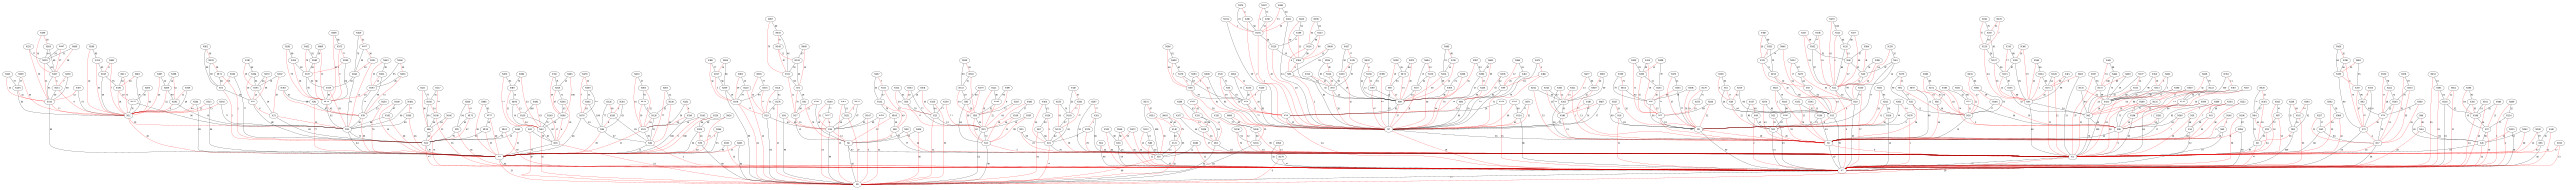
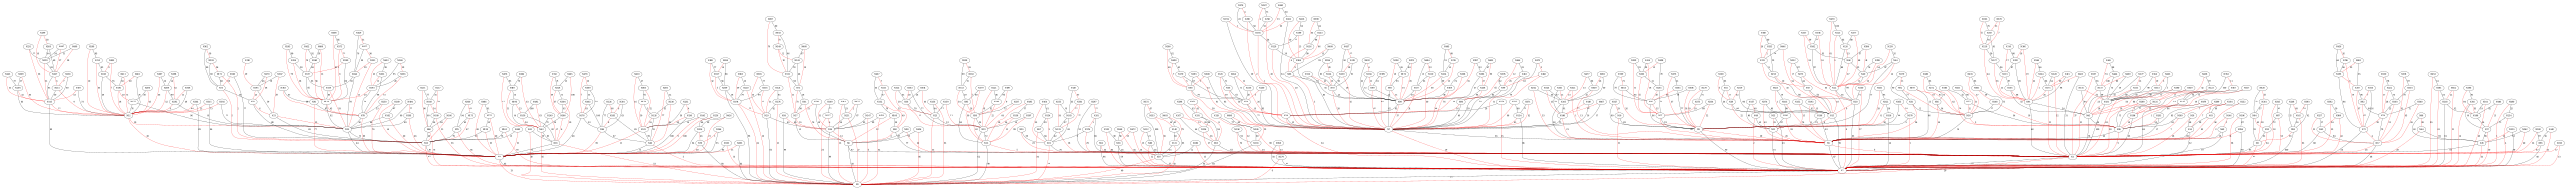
node "N264": removed
edge "N44" -- "N22": color black -> red
edge "N188" -- "N2": now "N292" -- "N2"
